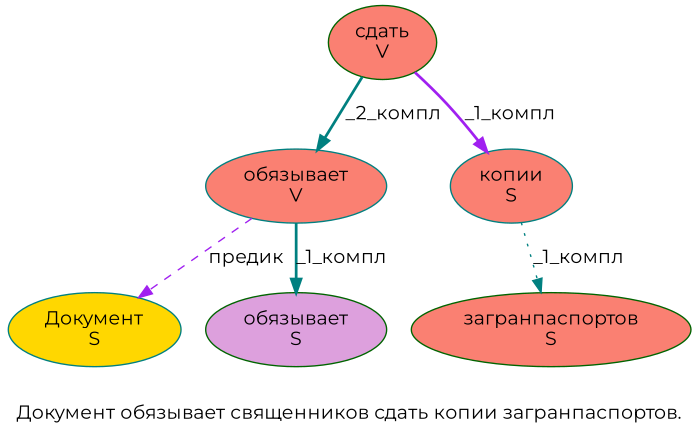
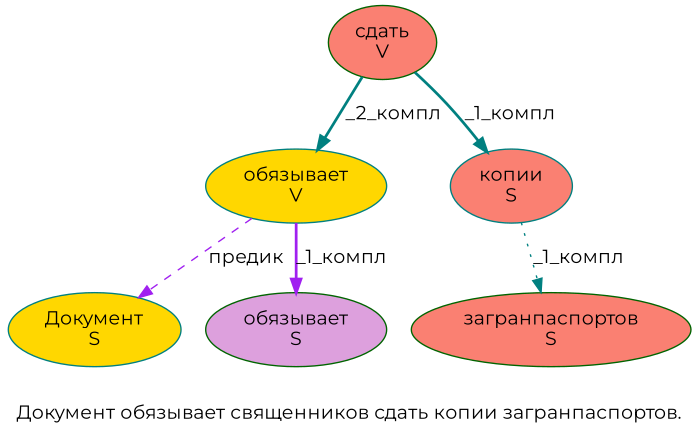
edge "сдать V" -> "копии S": color purple -> teal
node "обязывает V": fillcolor salmon -> gold
edge "обязывает V" -> "обязывает S": color teal -> purple
